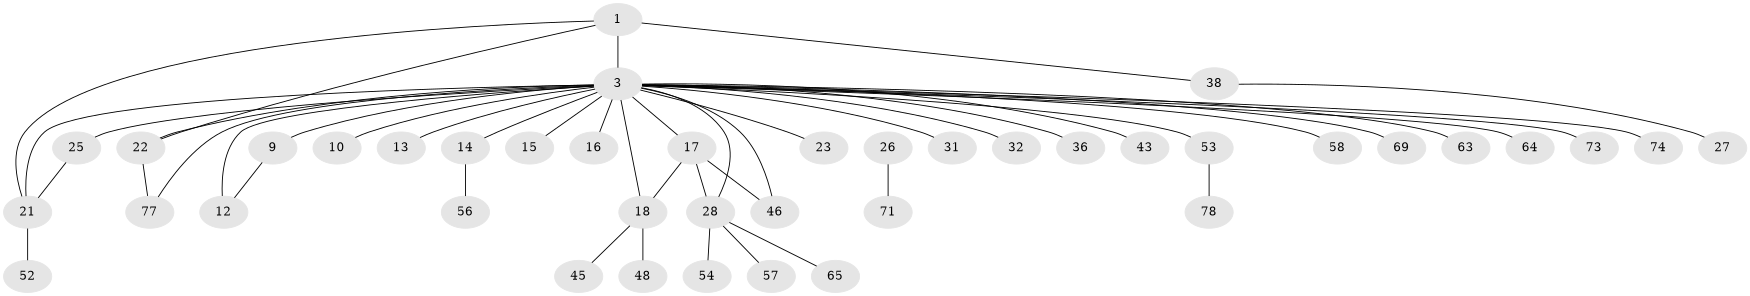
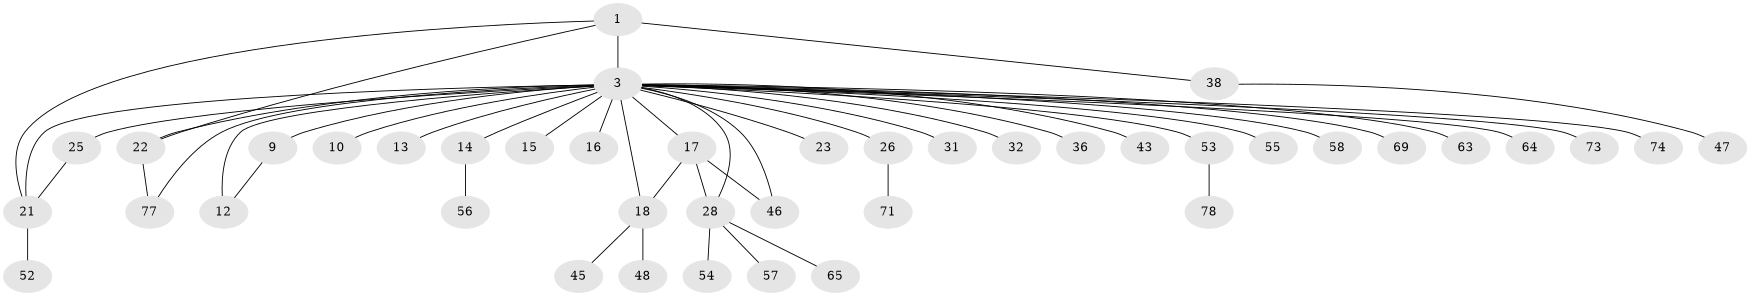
edge "3" -- "26": added
node "55": added
node "27": label "27" -> "47"
